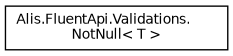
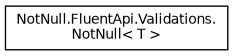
node "Alis.FluentApi.Validations. NotNull< T >": label "Alis.FluentApi.Validations. NotNull< T >" -> "NotNull.FluentApi.Validations. NotNull< T >"
